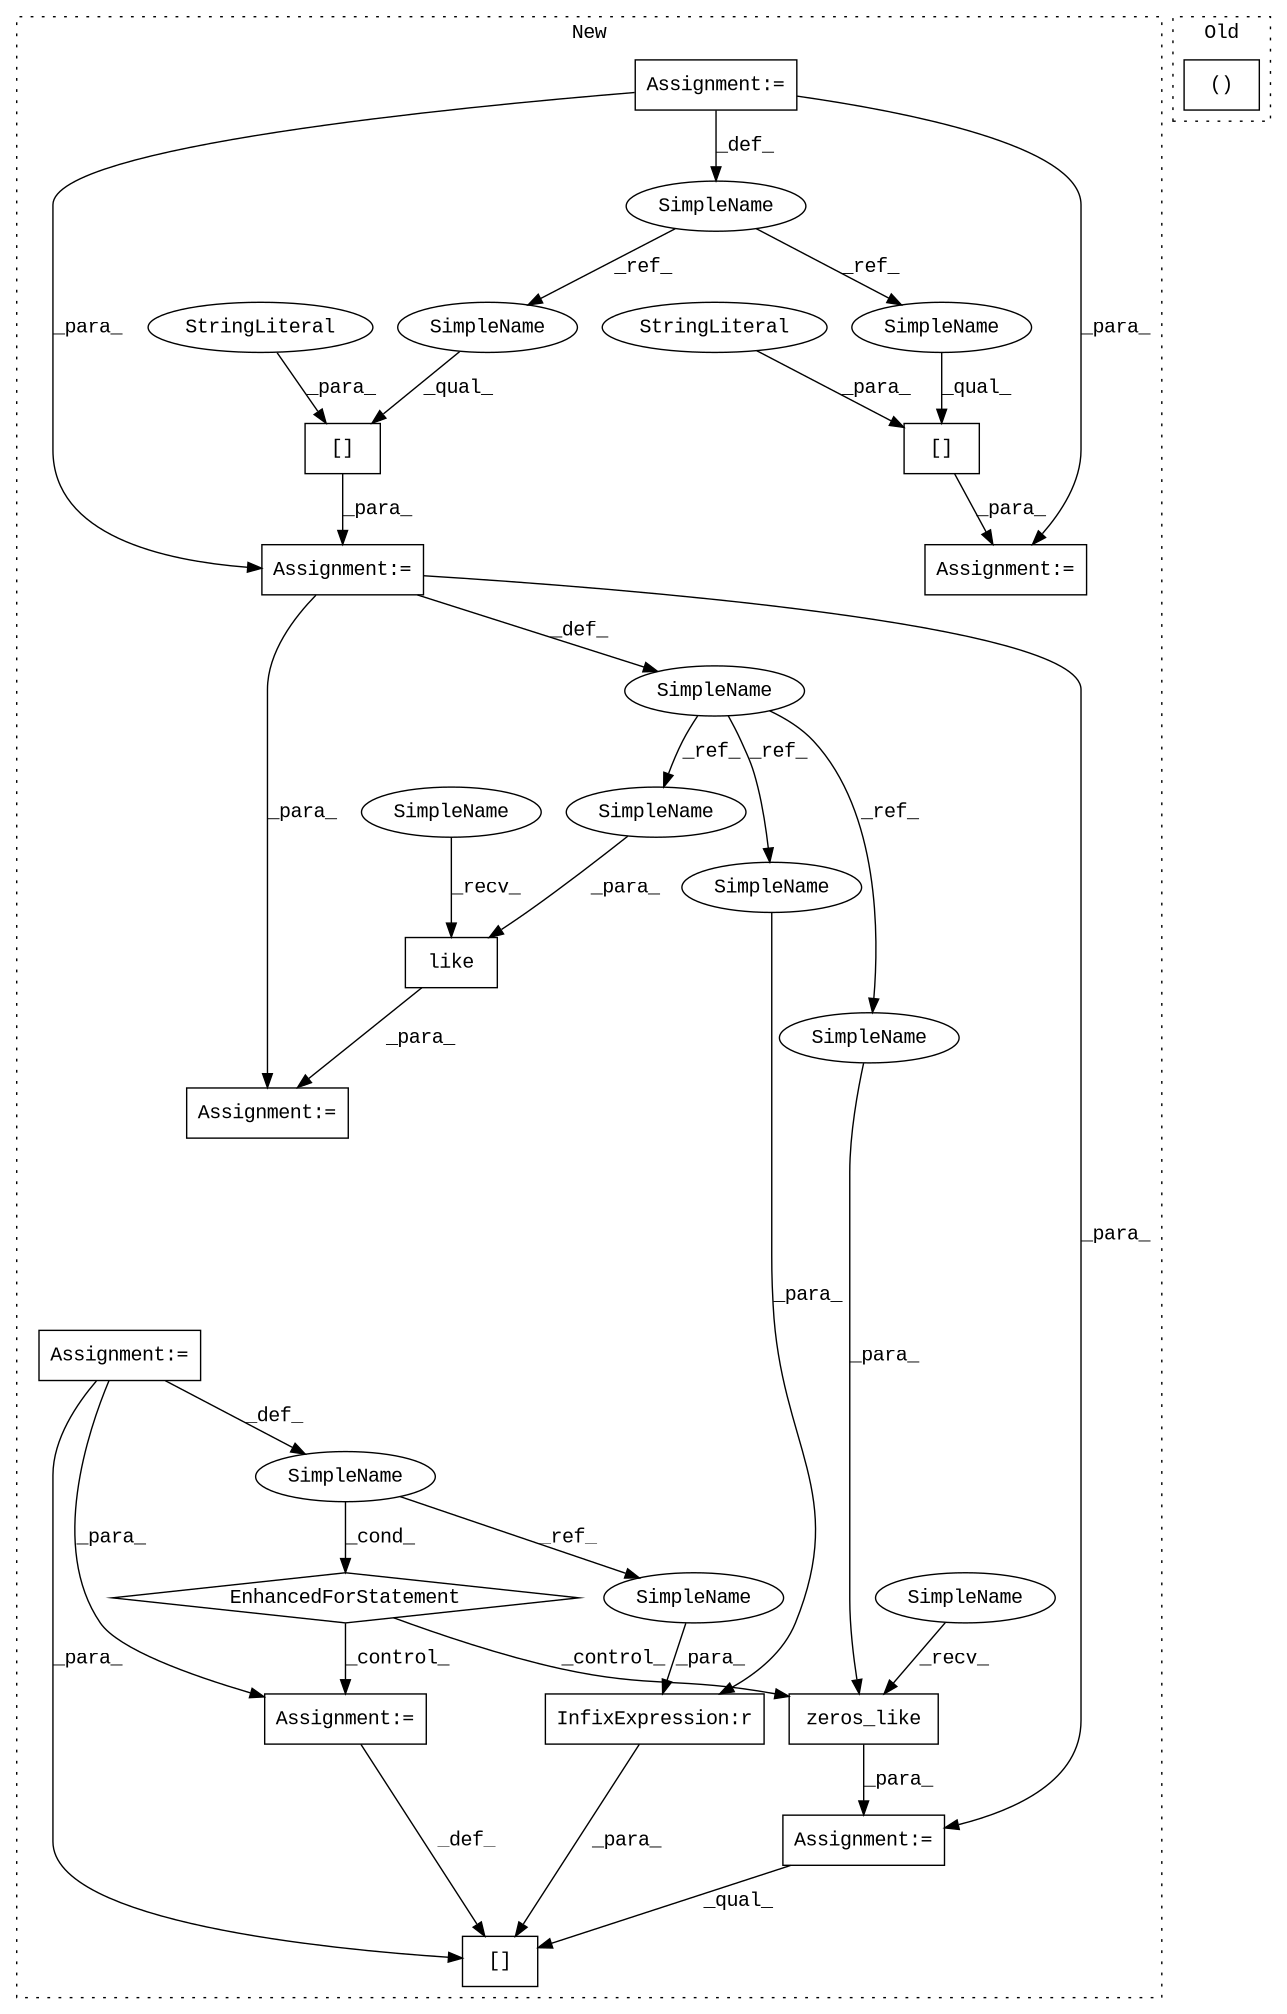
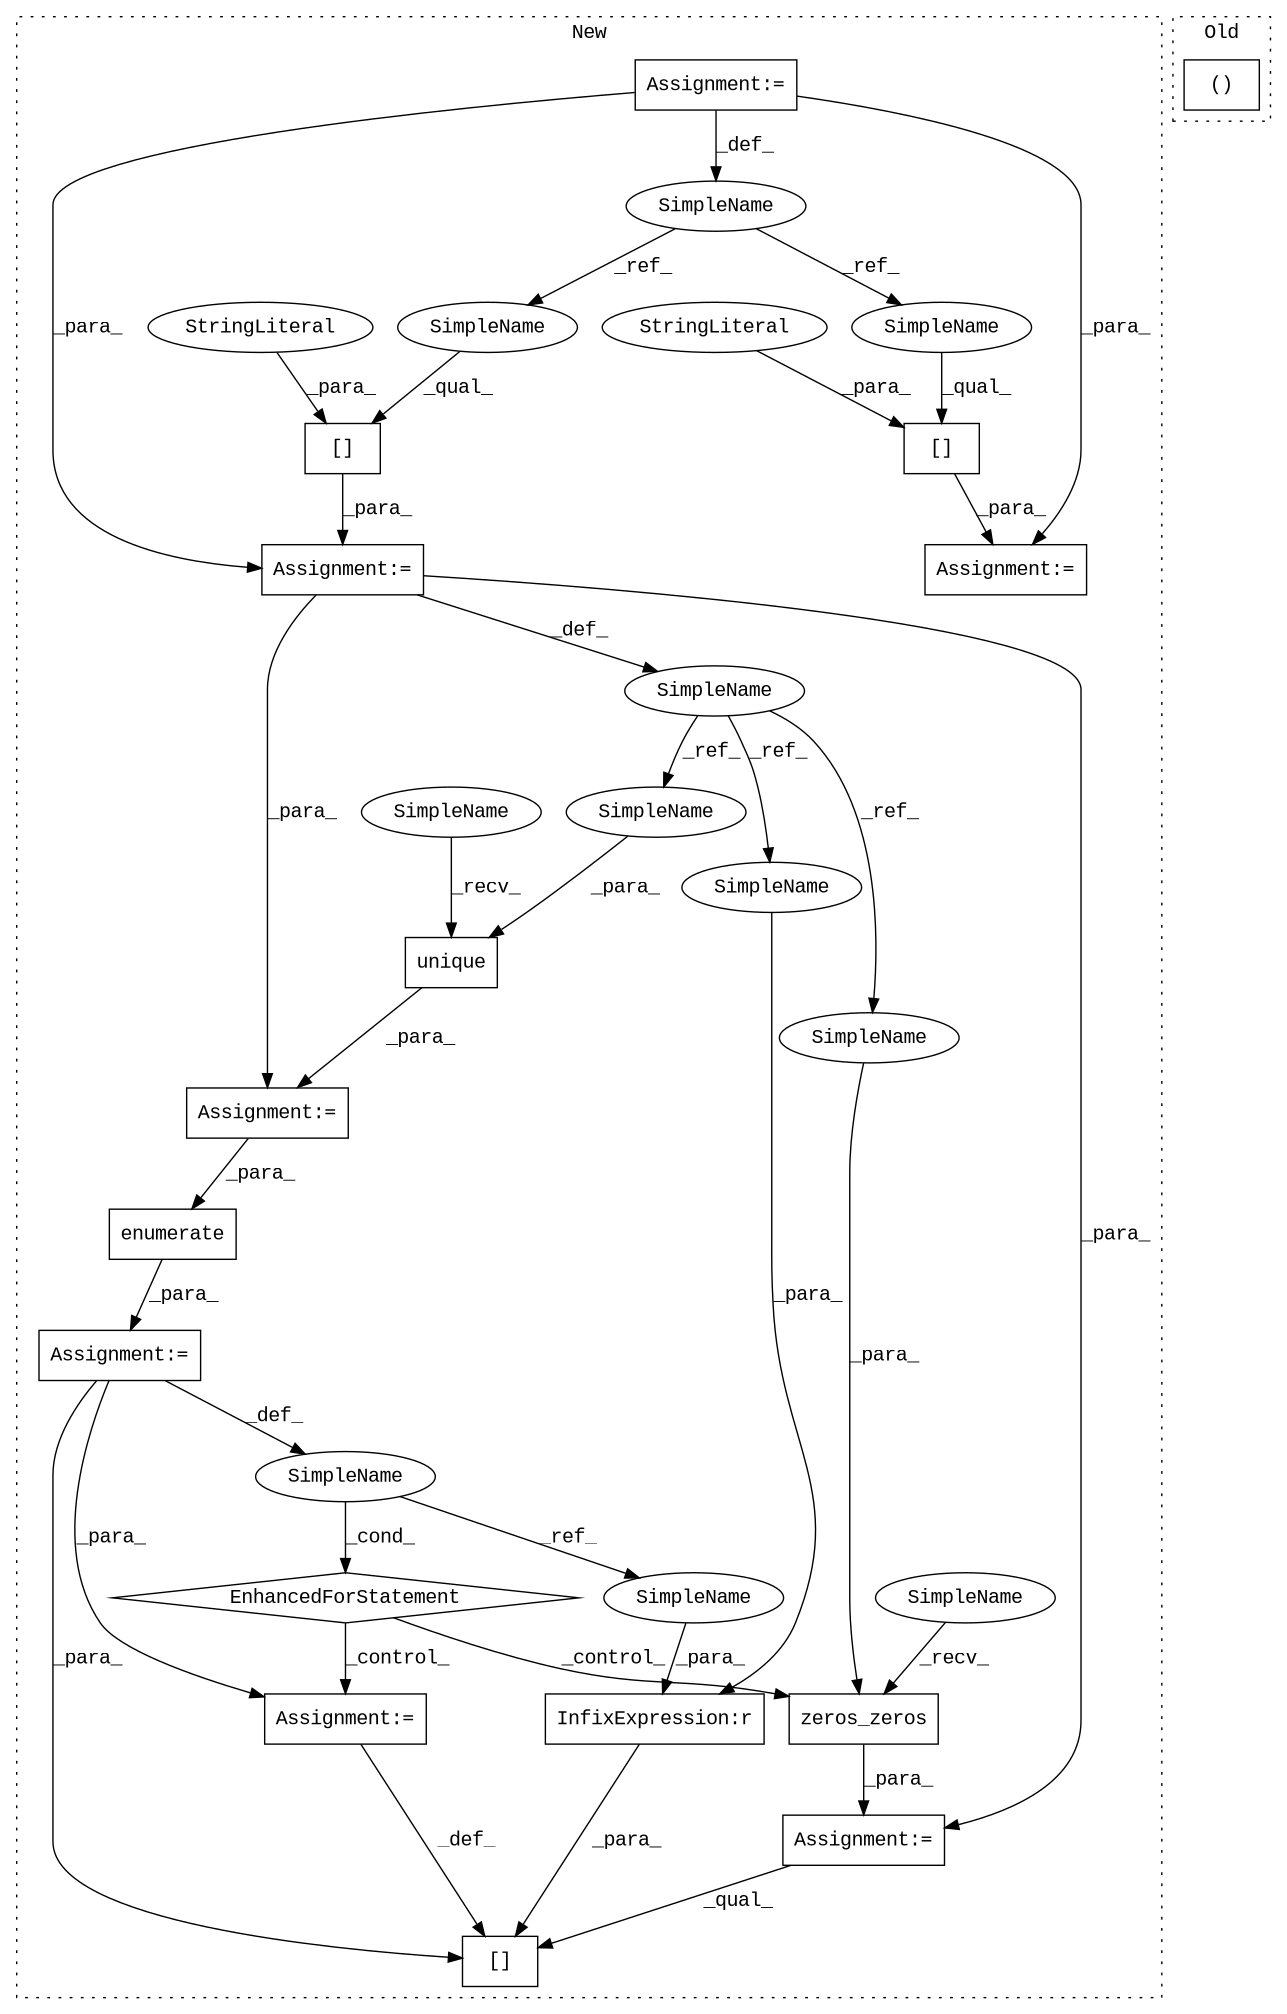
node "like": label "like" -> "unique"
node "enumerate": added
node "zeros_like": label "zeros_like" -> "zeros_zeros"
